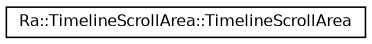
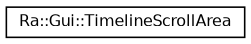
node "Ra::TimelineScrollArea::TimelineScrollArea": label "Ra::TimelineScrollArea::TimelineScrollArea" -> "Ra::Gui::TimelineScrollArea"
